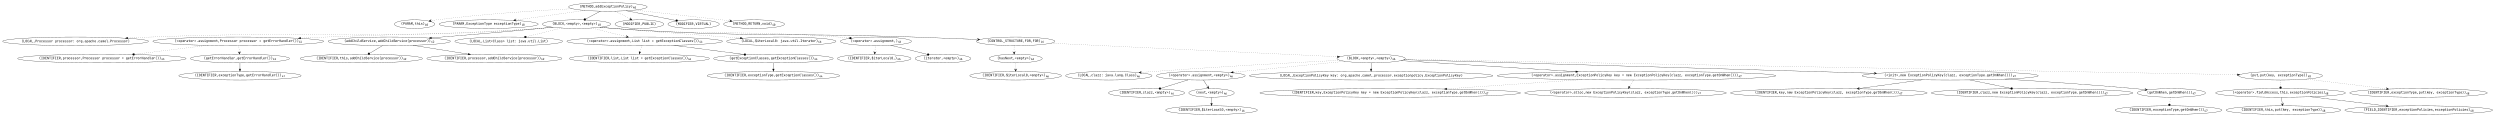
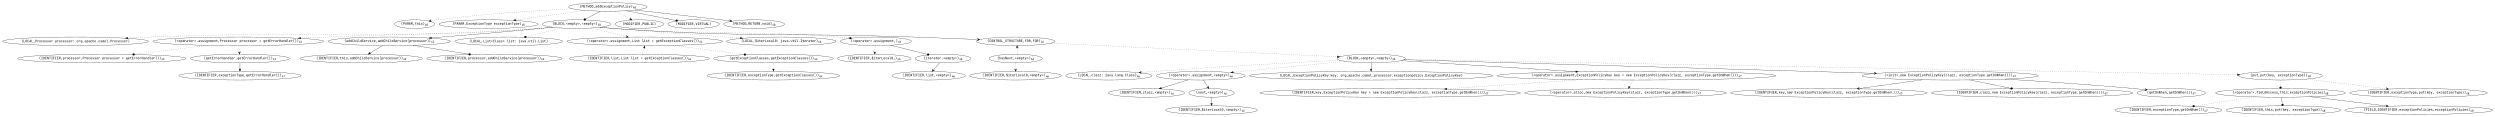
edge "(METHOD,addExceptionPolicy)" -> "(METHOD_RETURN,void)": style dotted -> solid
edge "(addChildService,addChildService(processor))" -> "(IDENTIFIER,this,addChildService(processor))": arrowhead dot -> normal
edge "(<operator>.assignment,List list = getExceptionClasses())" -> "(IDENTIFIER,list,List list = getExceptionClasses())": reversed
edge "(CONTROL_STRUCTURE,FOR,FOR)" -> "(hasNext,<empty>)": reversed
edge "(addChildService,addChildService(processor))" -> "(IDENTIFIER,processor,addChildService(processor))": arrowhead normal -> dot
edge "(<operator>.assignment,List list = getExceptionClasses())" -> "(getExceptionClasses,getExceptionClasses())": style solid -> dotted
edge "(getExceptionClasses,getExceptionClasses())" -> "(IDENTIFIER,exceptionType,getExceptionClasses())": style solid -> dotted
node "(IDENTIFIER,list,<empty>)": added
edge "(<operator>.assignment,<empty>)" -> "(IDENTIFIER,clazz,<empty>)": arrowhead dot -> normal
edge "(<operator>.fieldAccess,this.exceptionPolicies)" -> "(IDENTIFIER,this,put(key, exceptionType))": arrowhead vee -> dot
edge "(getOnWhen,getOnWhen())" -> "(IDENTIFIER,exceptionType,getOnWhen())": now "(<operator>.fieldAccess,this.exceptionPolicies)" -> "(IDENTIFIER,exceptionType,getOnWhen())"
